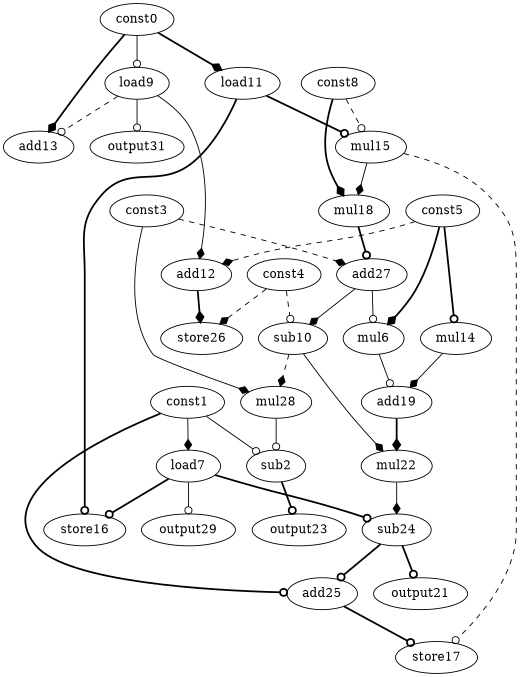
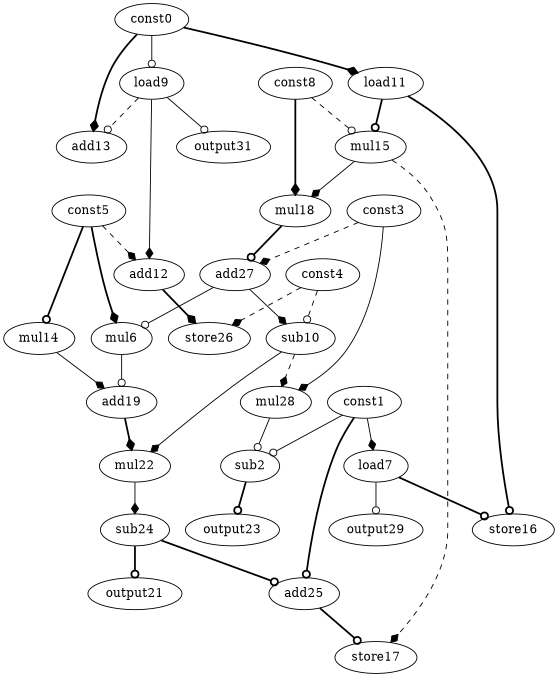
edge "mul15" -> "store17": arrowhead odot -> diamond
edge "load7" -> "sub24": removed
